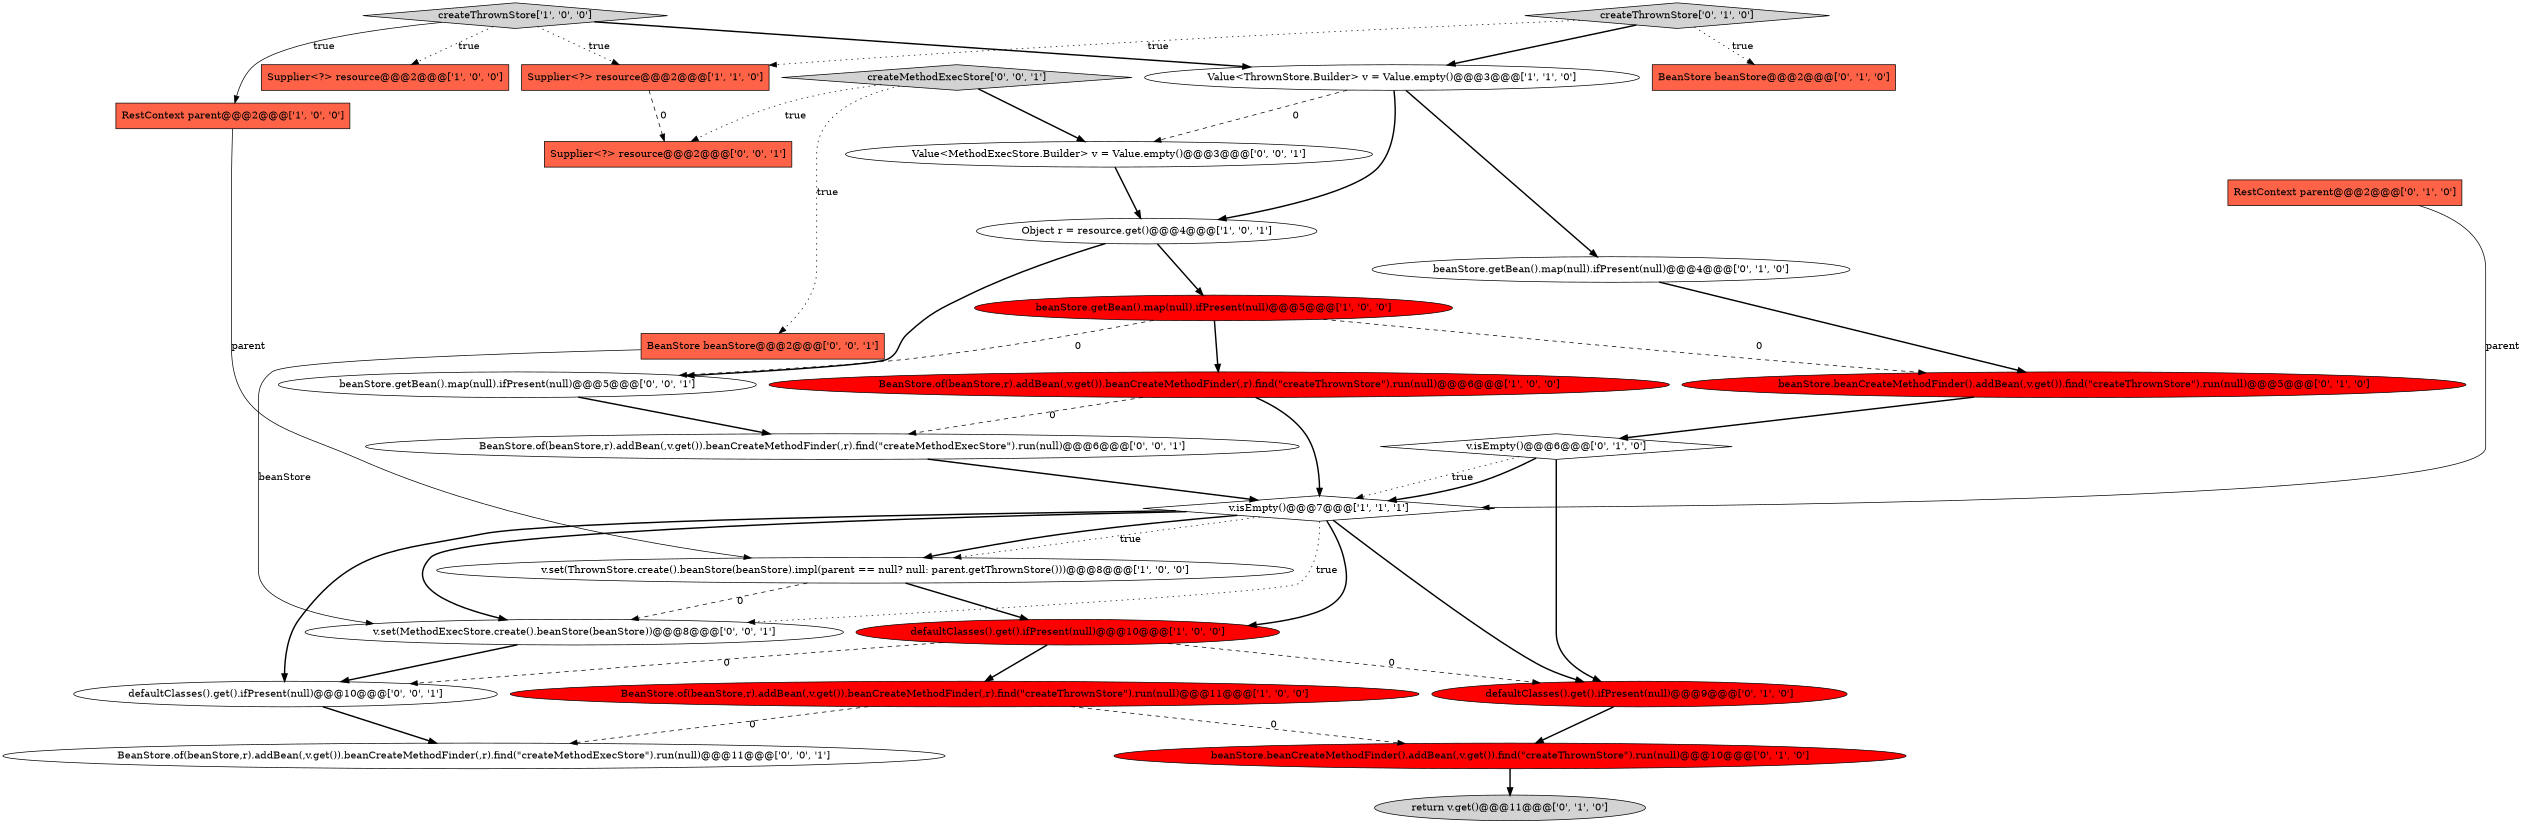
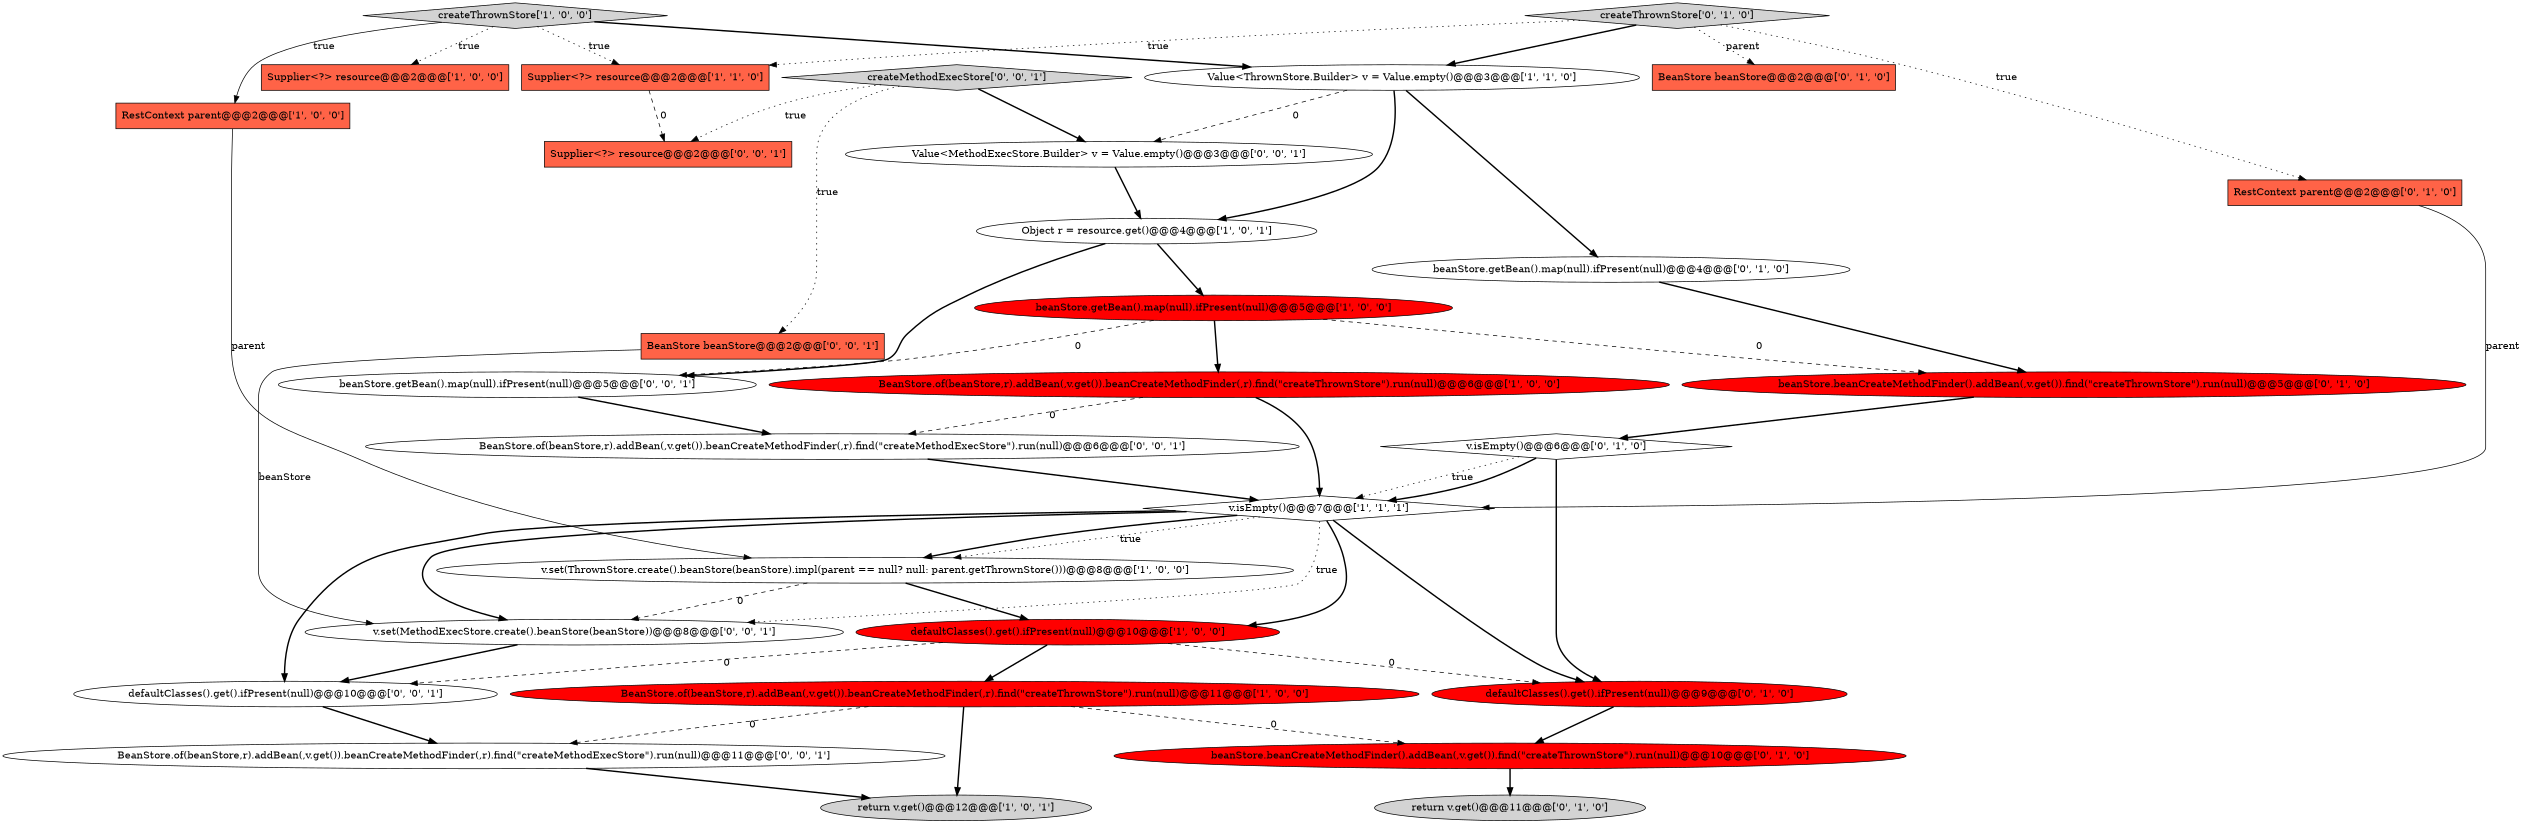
edge "createThrownStore['0', '1', '0']" -> "BeanStore beanStore@@@2@@@['0', '1', '0']": label "true" -> "parent"
edge "createThrownStore['0', '1', '0']" -> "RestContext parent@@@2@@@['0', '1', '0']": added, label "true"
node "return v.get()@@@12@@@['1', '0', '1']": added
